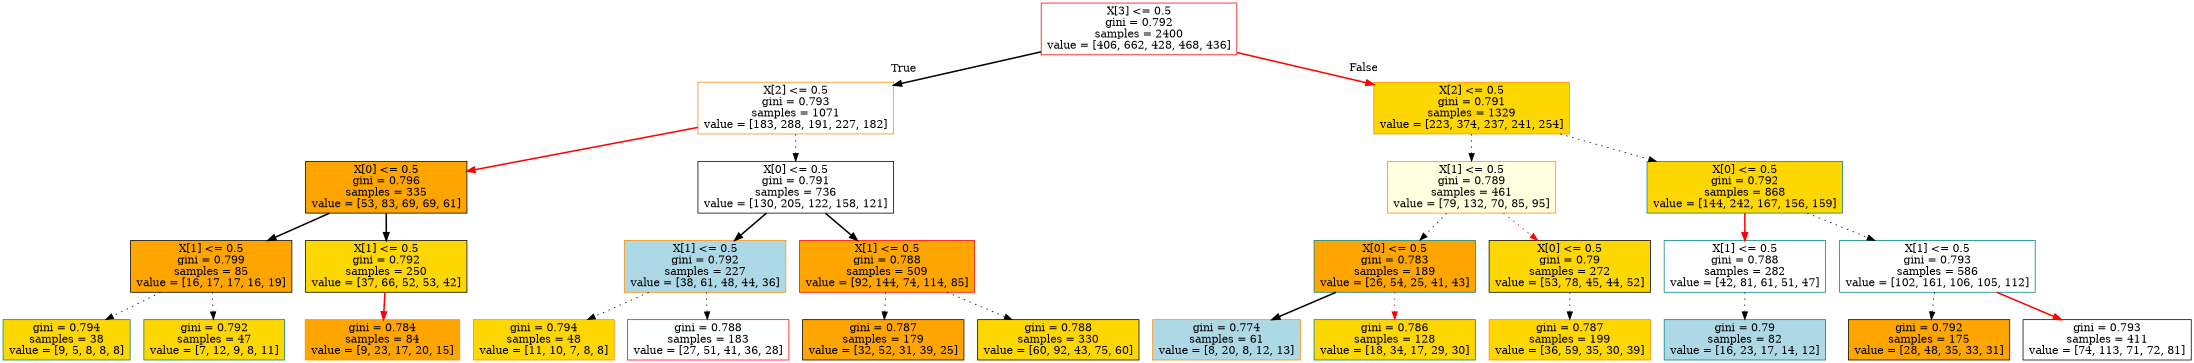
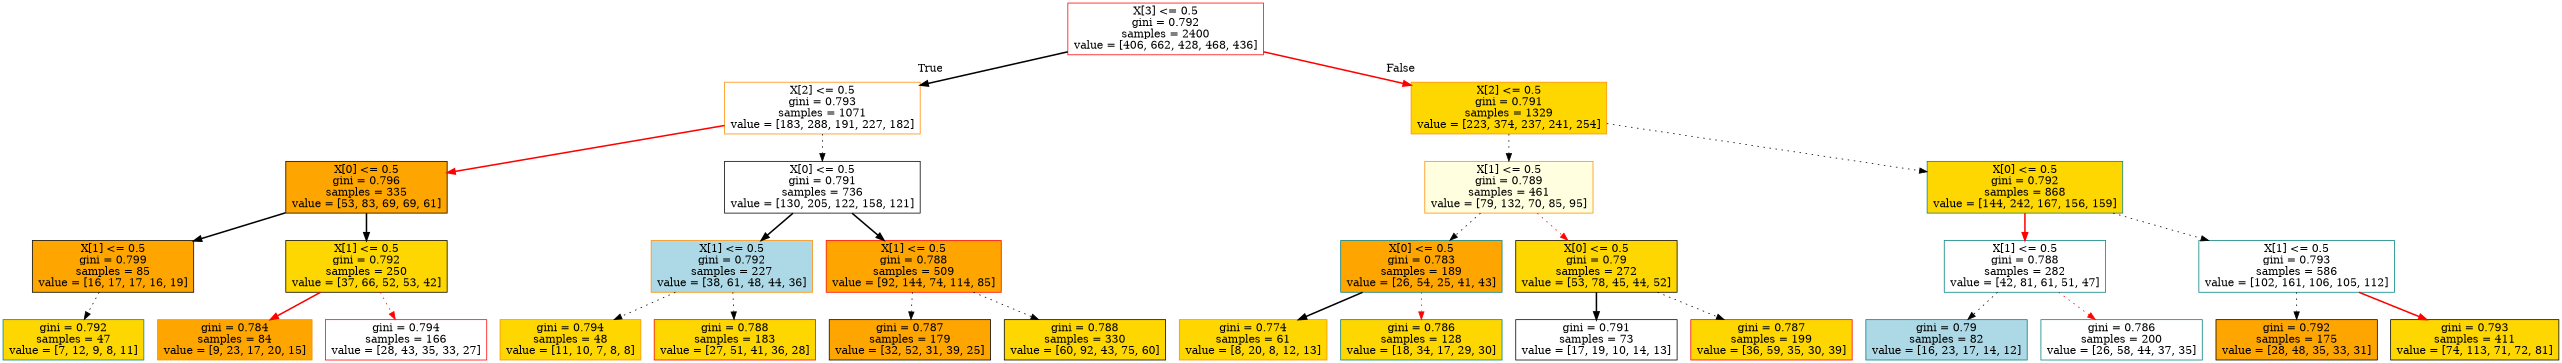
node "gini = 0.794 samples = 38 value = [9, 5, 8, 8, 8]": removed
node "gini = 0.794 samples = 166 value = [28, 43, 35, 33, 27]": added
node "gini = 0.788 samples = 183 value = [27, 51, 41, 36, 28]": fillcolor white -> gold
node "gini = 0.774 samples = 61 value = [8, 20, 8, 12, 13]": fillcolor lightblue -> gold
node "gini = 0.787 samples = 199 value = [36, 59, 35, 30, 39]": color darkorange -> red
node "gini = 0.791 samples = 73 value = [17, 19, 10, 14, 13]": added
node "gini = 0.793 samples = 411 value = [74, 113, 71, 72, 81]": fillcolor white -> gold
node "gini = 0.786 samples = 200 value = [26, 58, 44, 37, 35]": added
